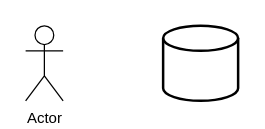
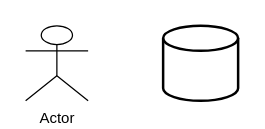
node "Actor": size 38x75 -> 63x75
